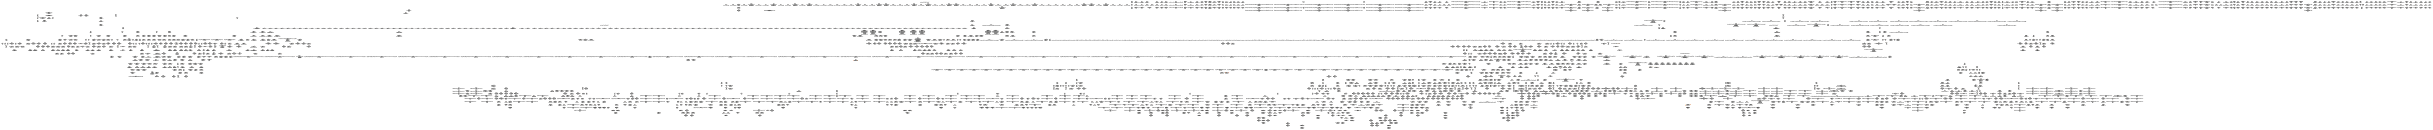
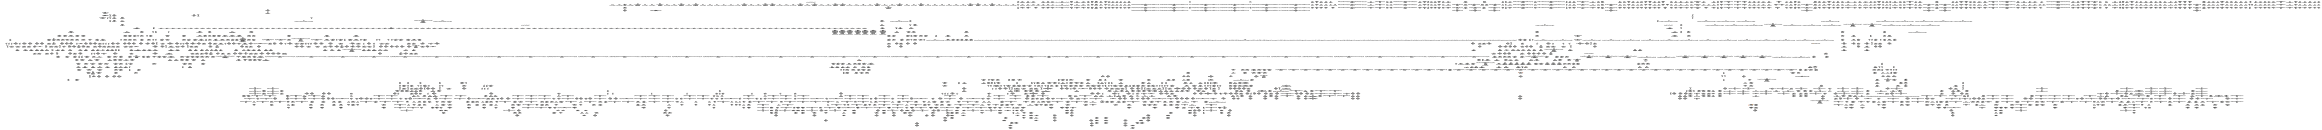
node "CE0x5f37120": added
